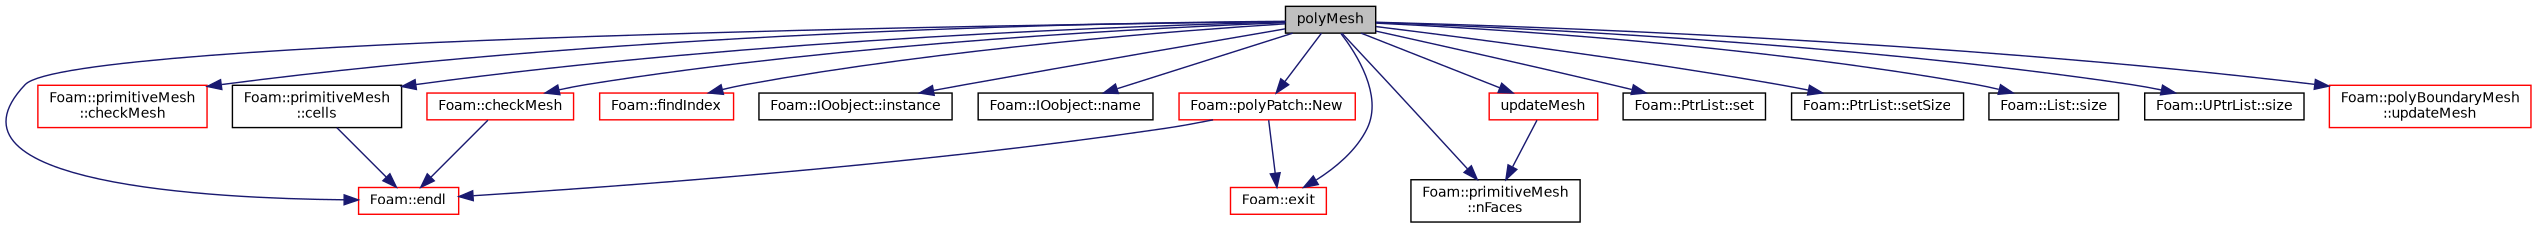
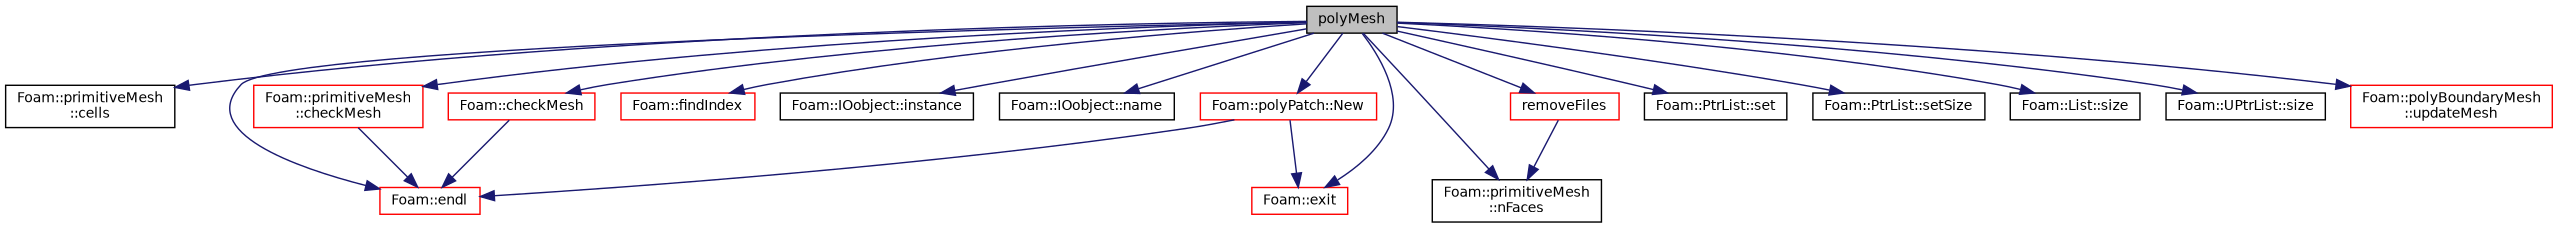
node "updateMesh": label "updateMesh" -> "removeFiles"
edge "Foam::primitiveMesh ::cells" -> "Foam::endl": now "Foam::primitiveMesh ::checkMesh" -> "Foam::endl"
